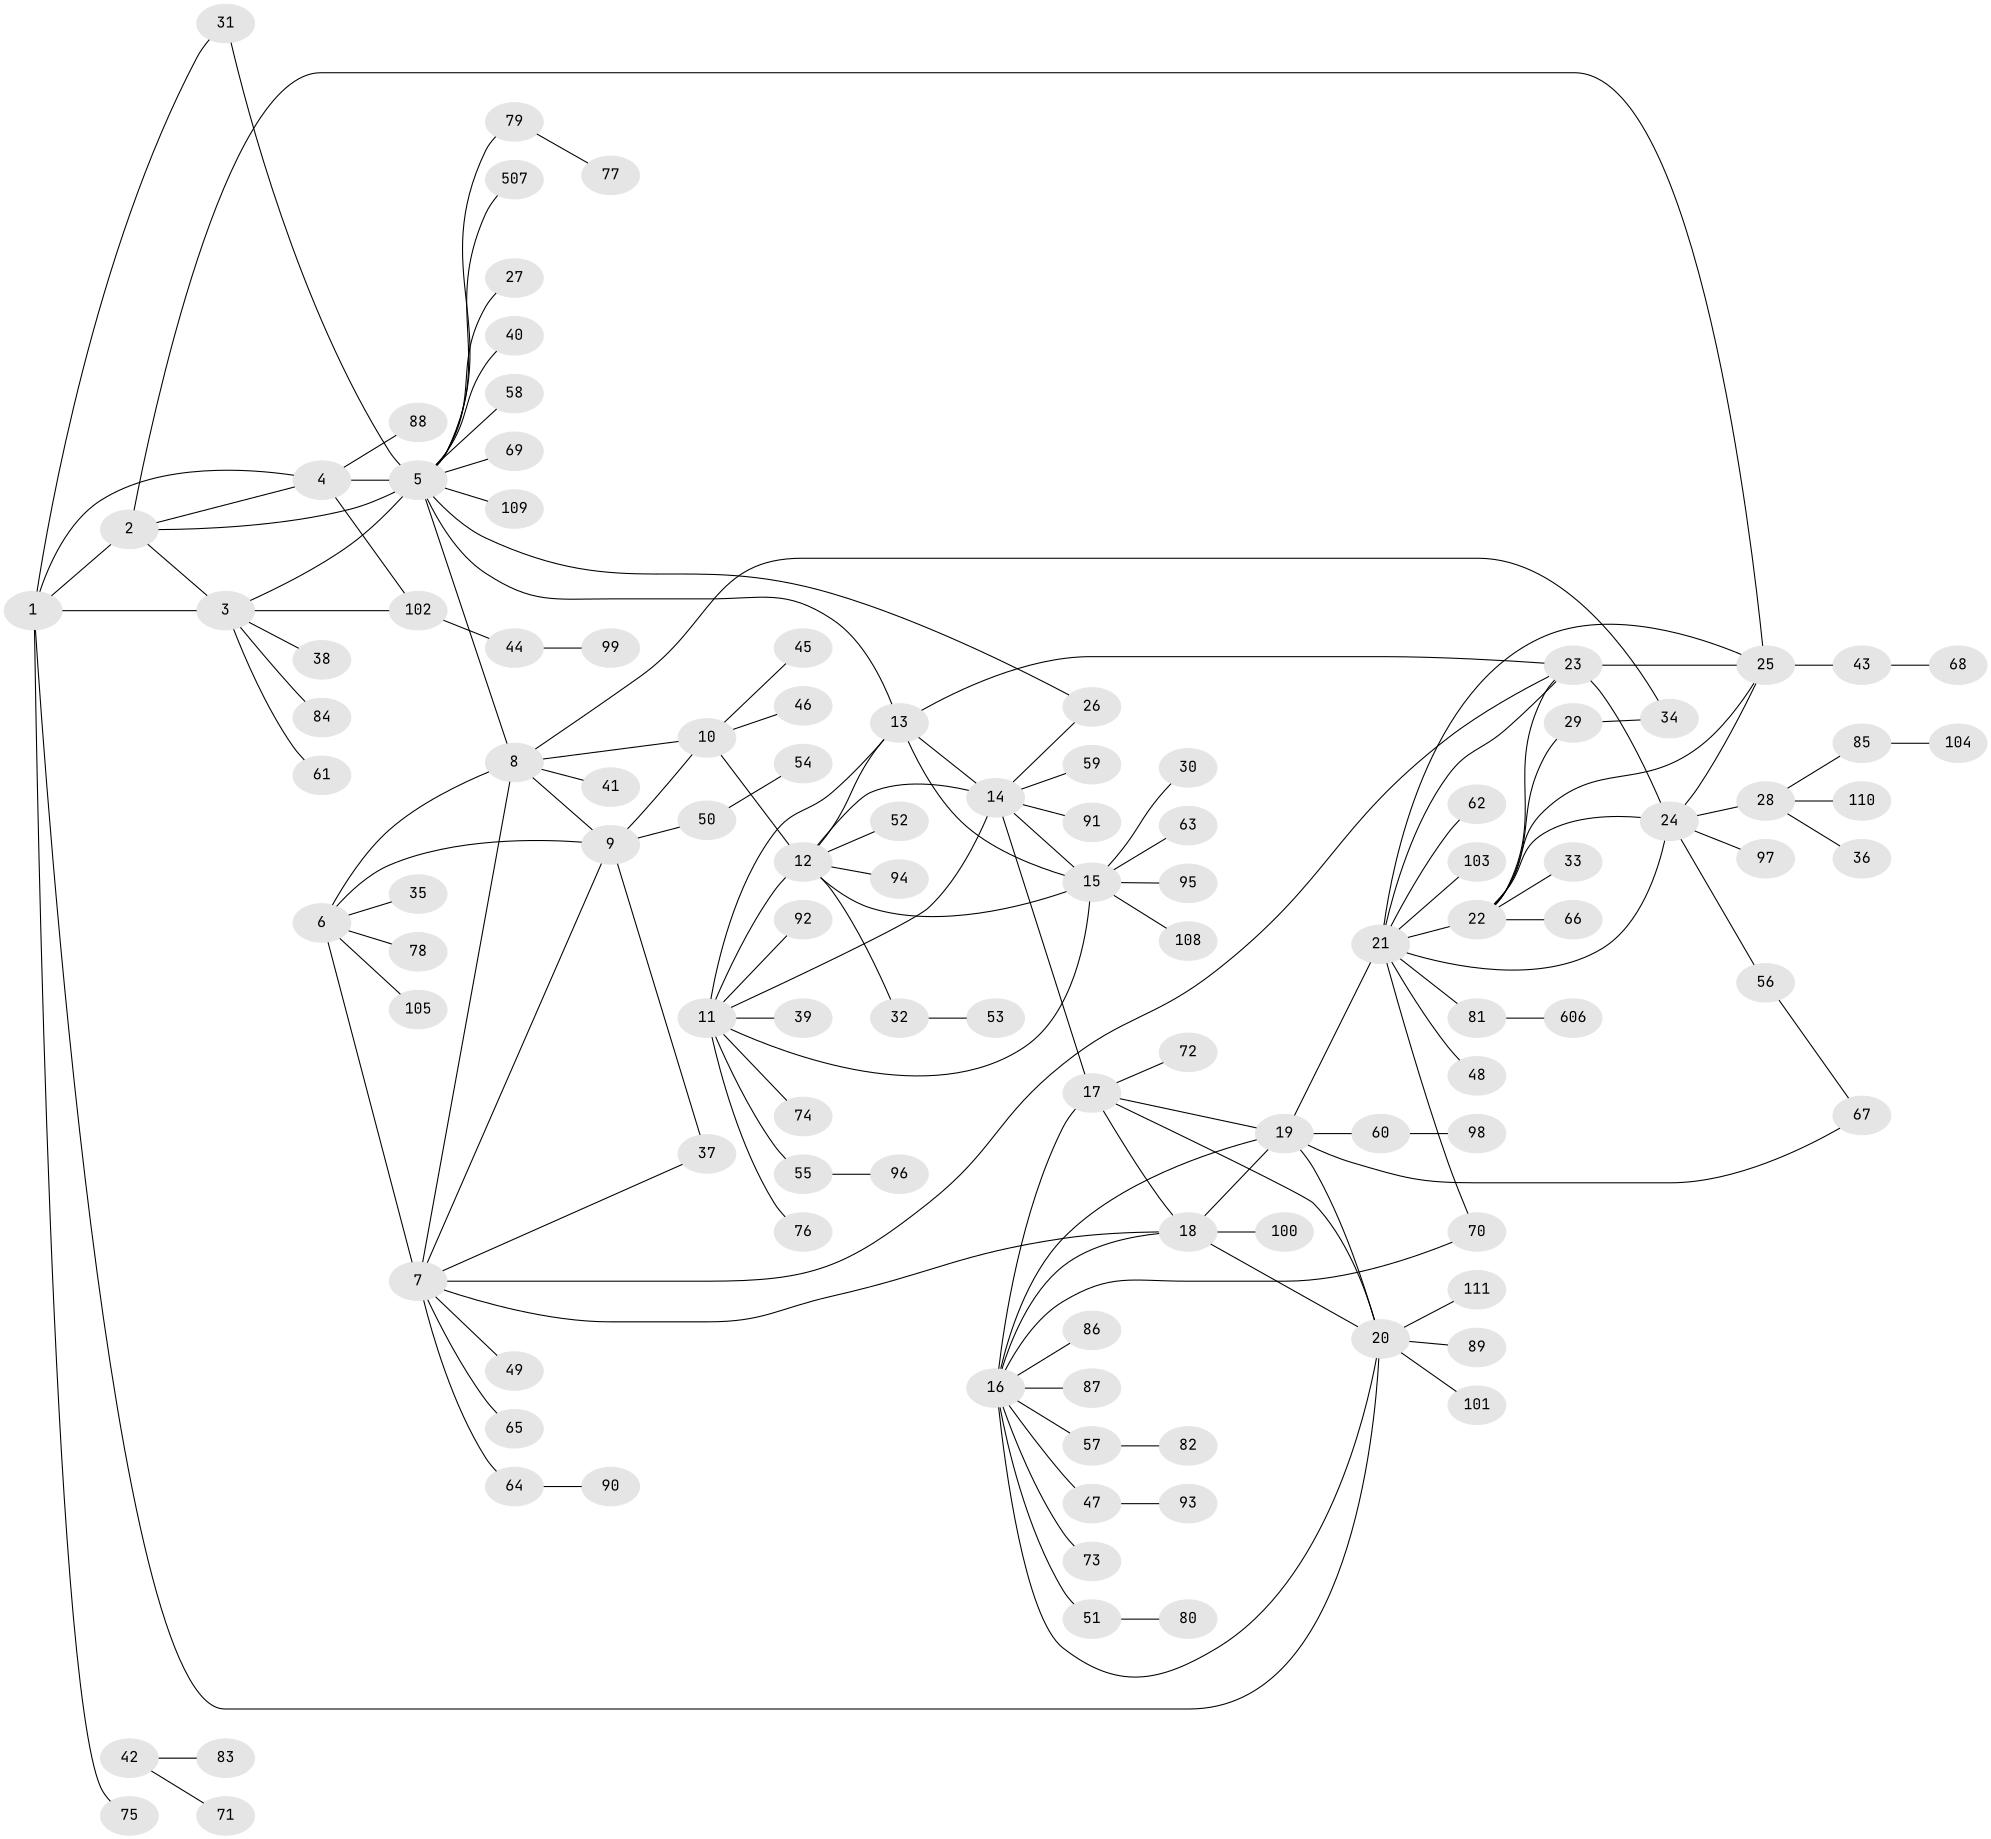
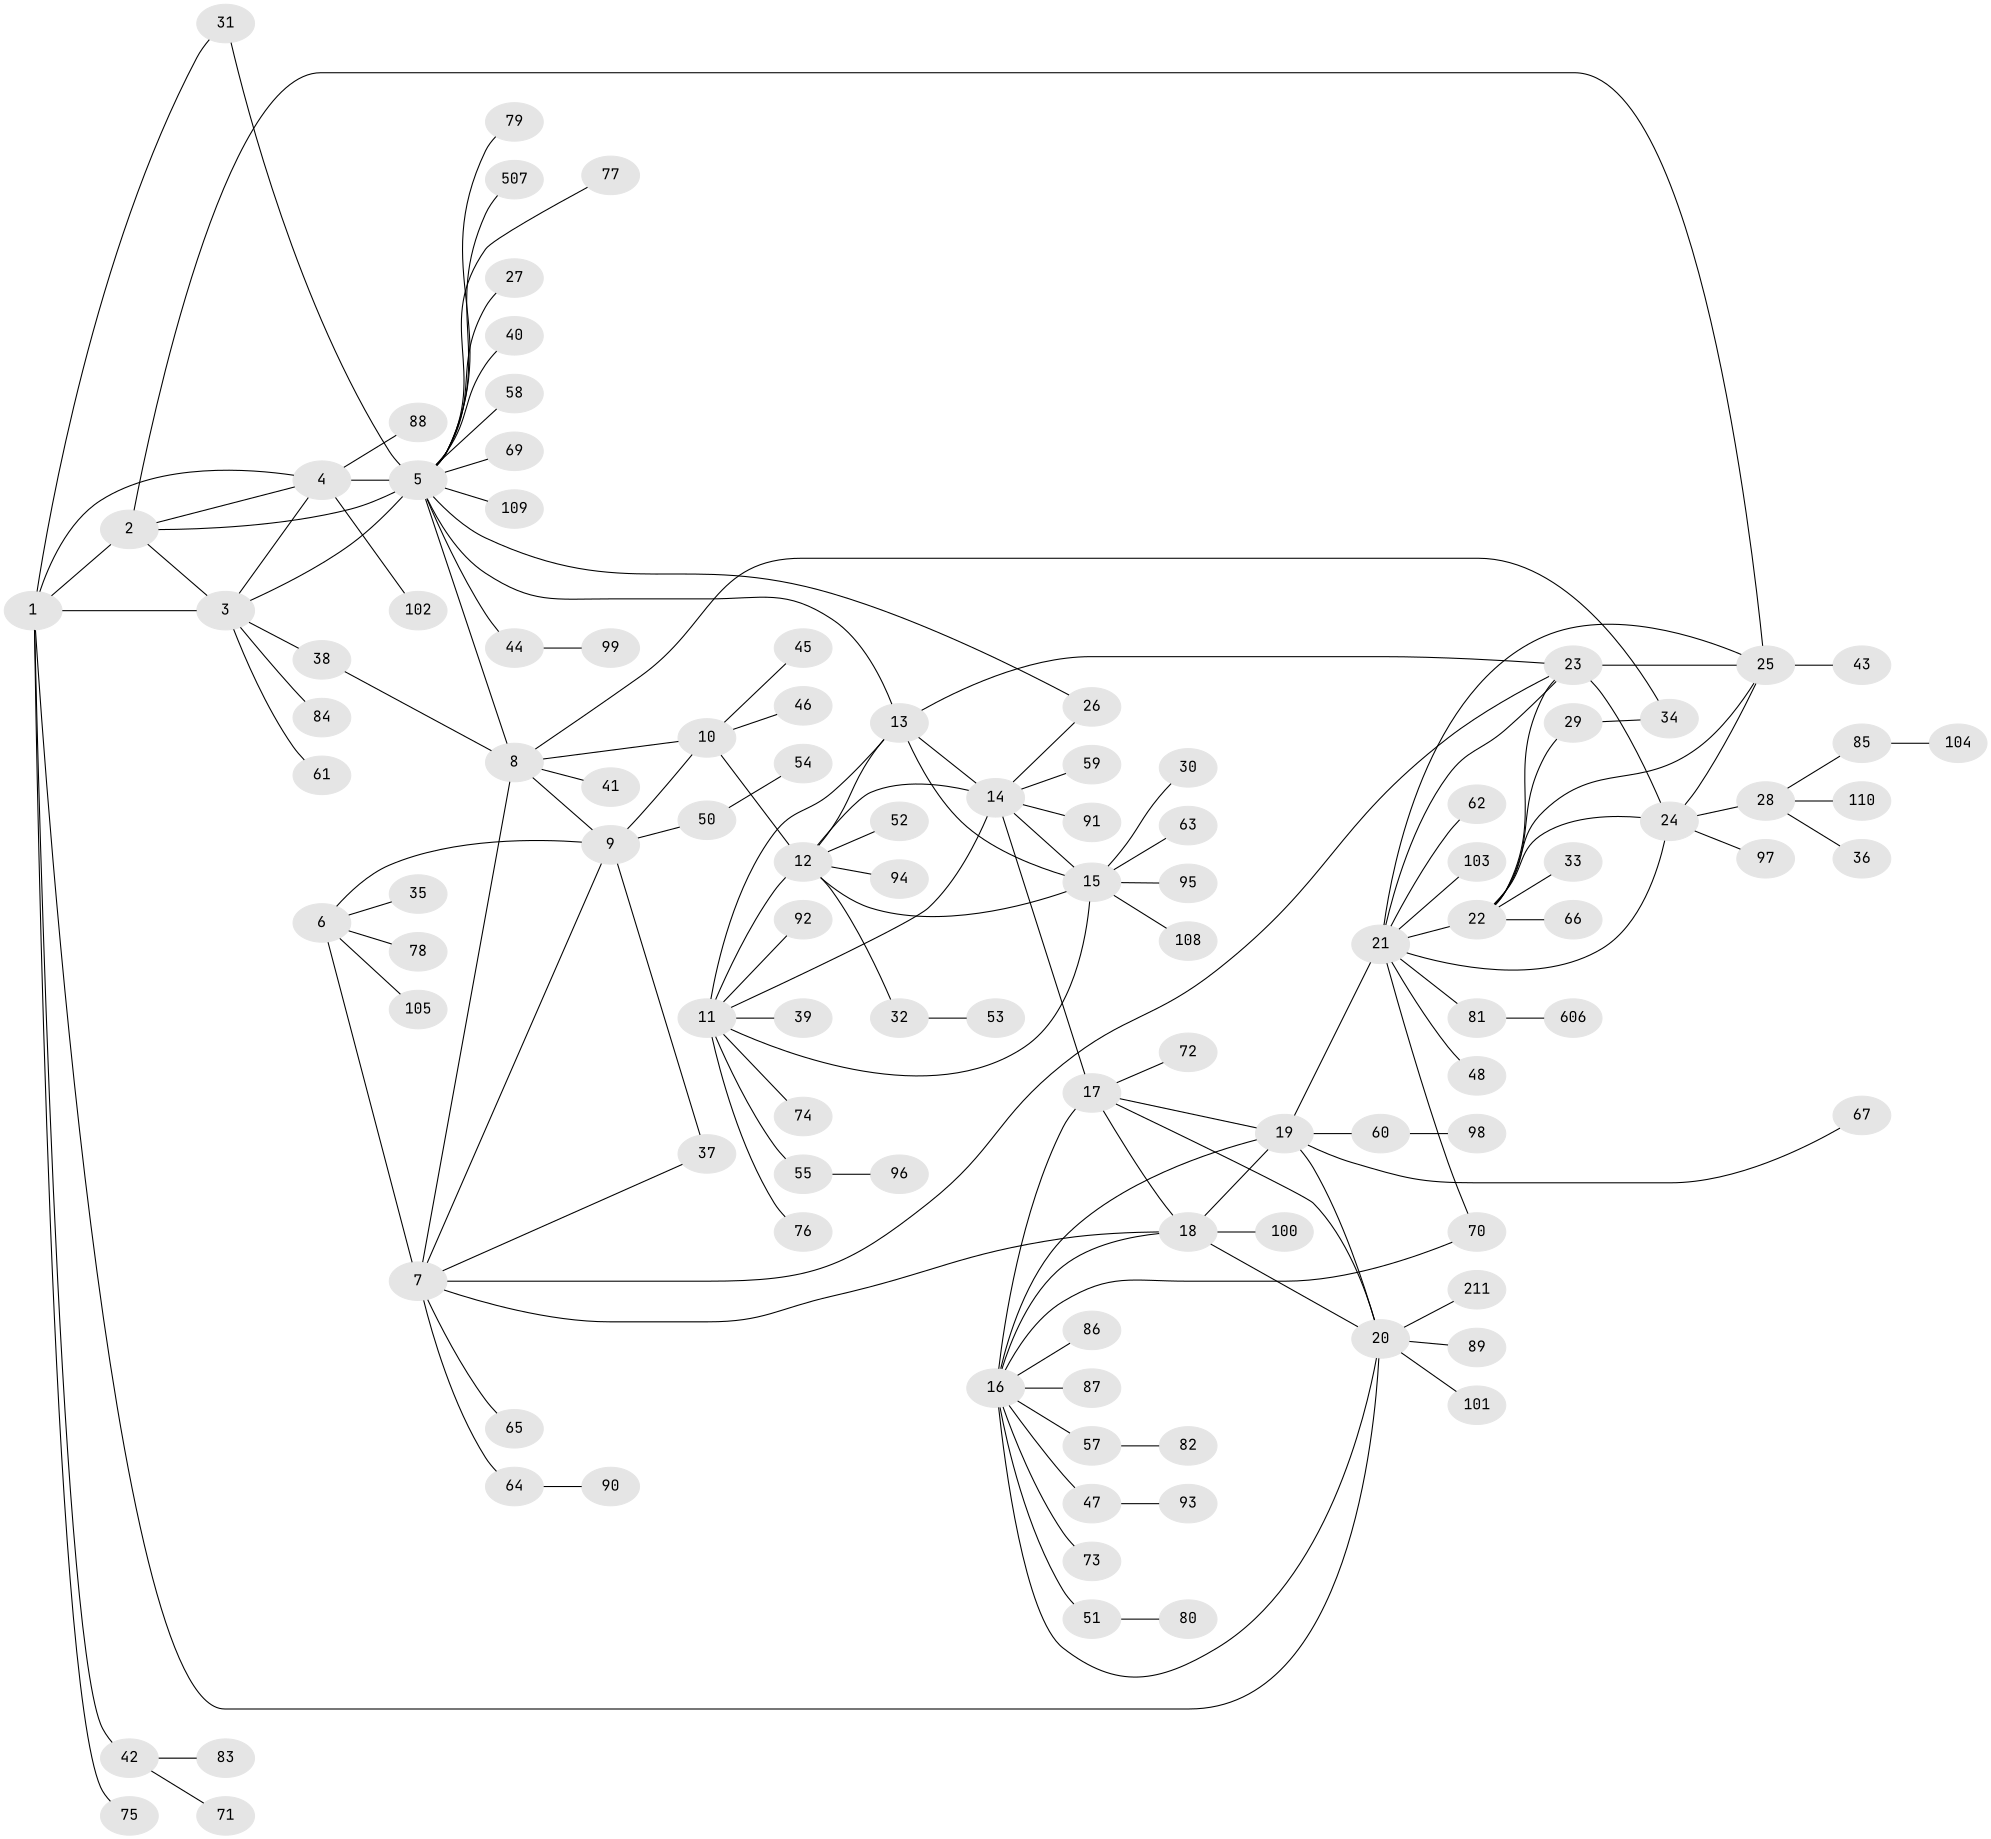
edge "79" -- "77": now "5" -- "77"
edge "3" -- "102": now "3" -- "4"
edge "102" -- "44": now "5" -- "44"
node "68": removed
edge "8" -- "6": now "8" -- "38"
node "56": removed
edge "1" -- "42": added
node "111": label "111" -> "211"
node "49": removed
